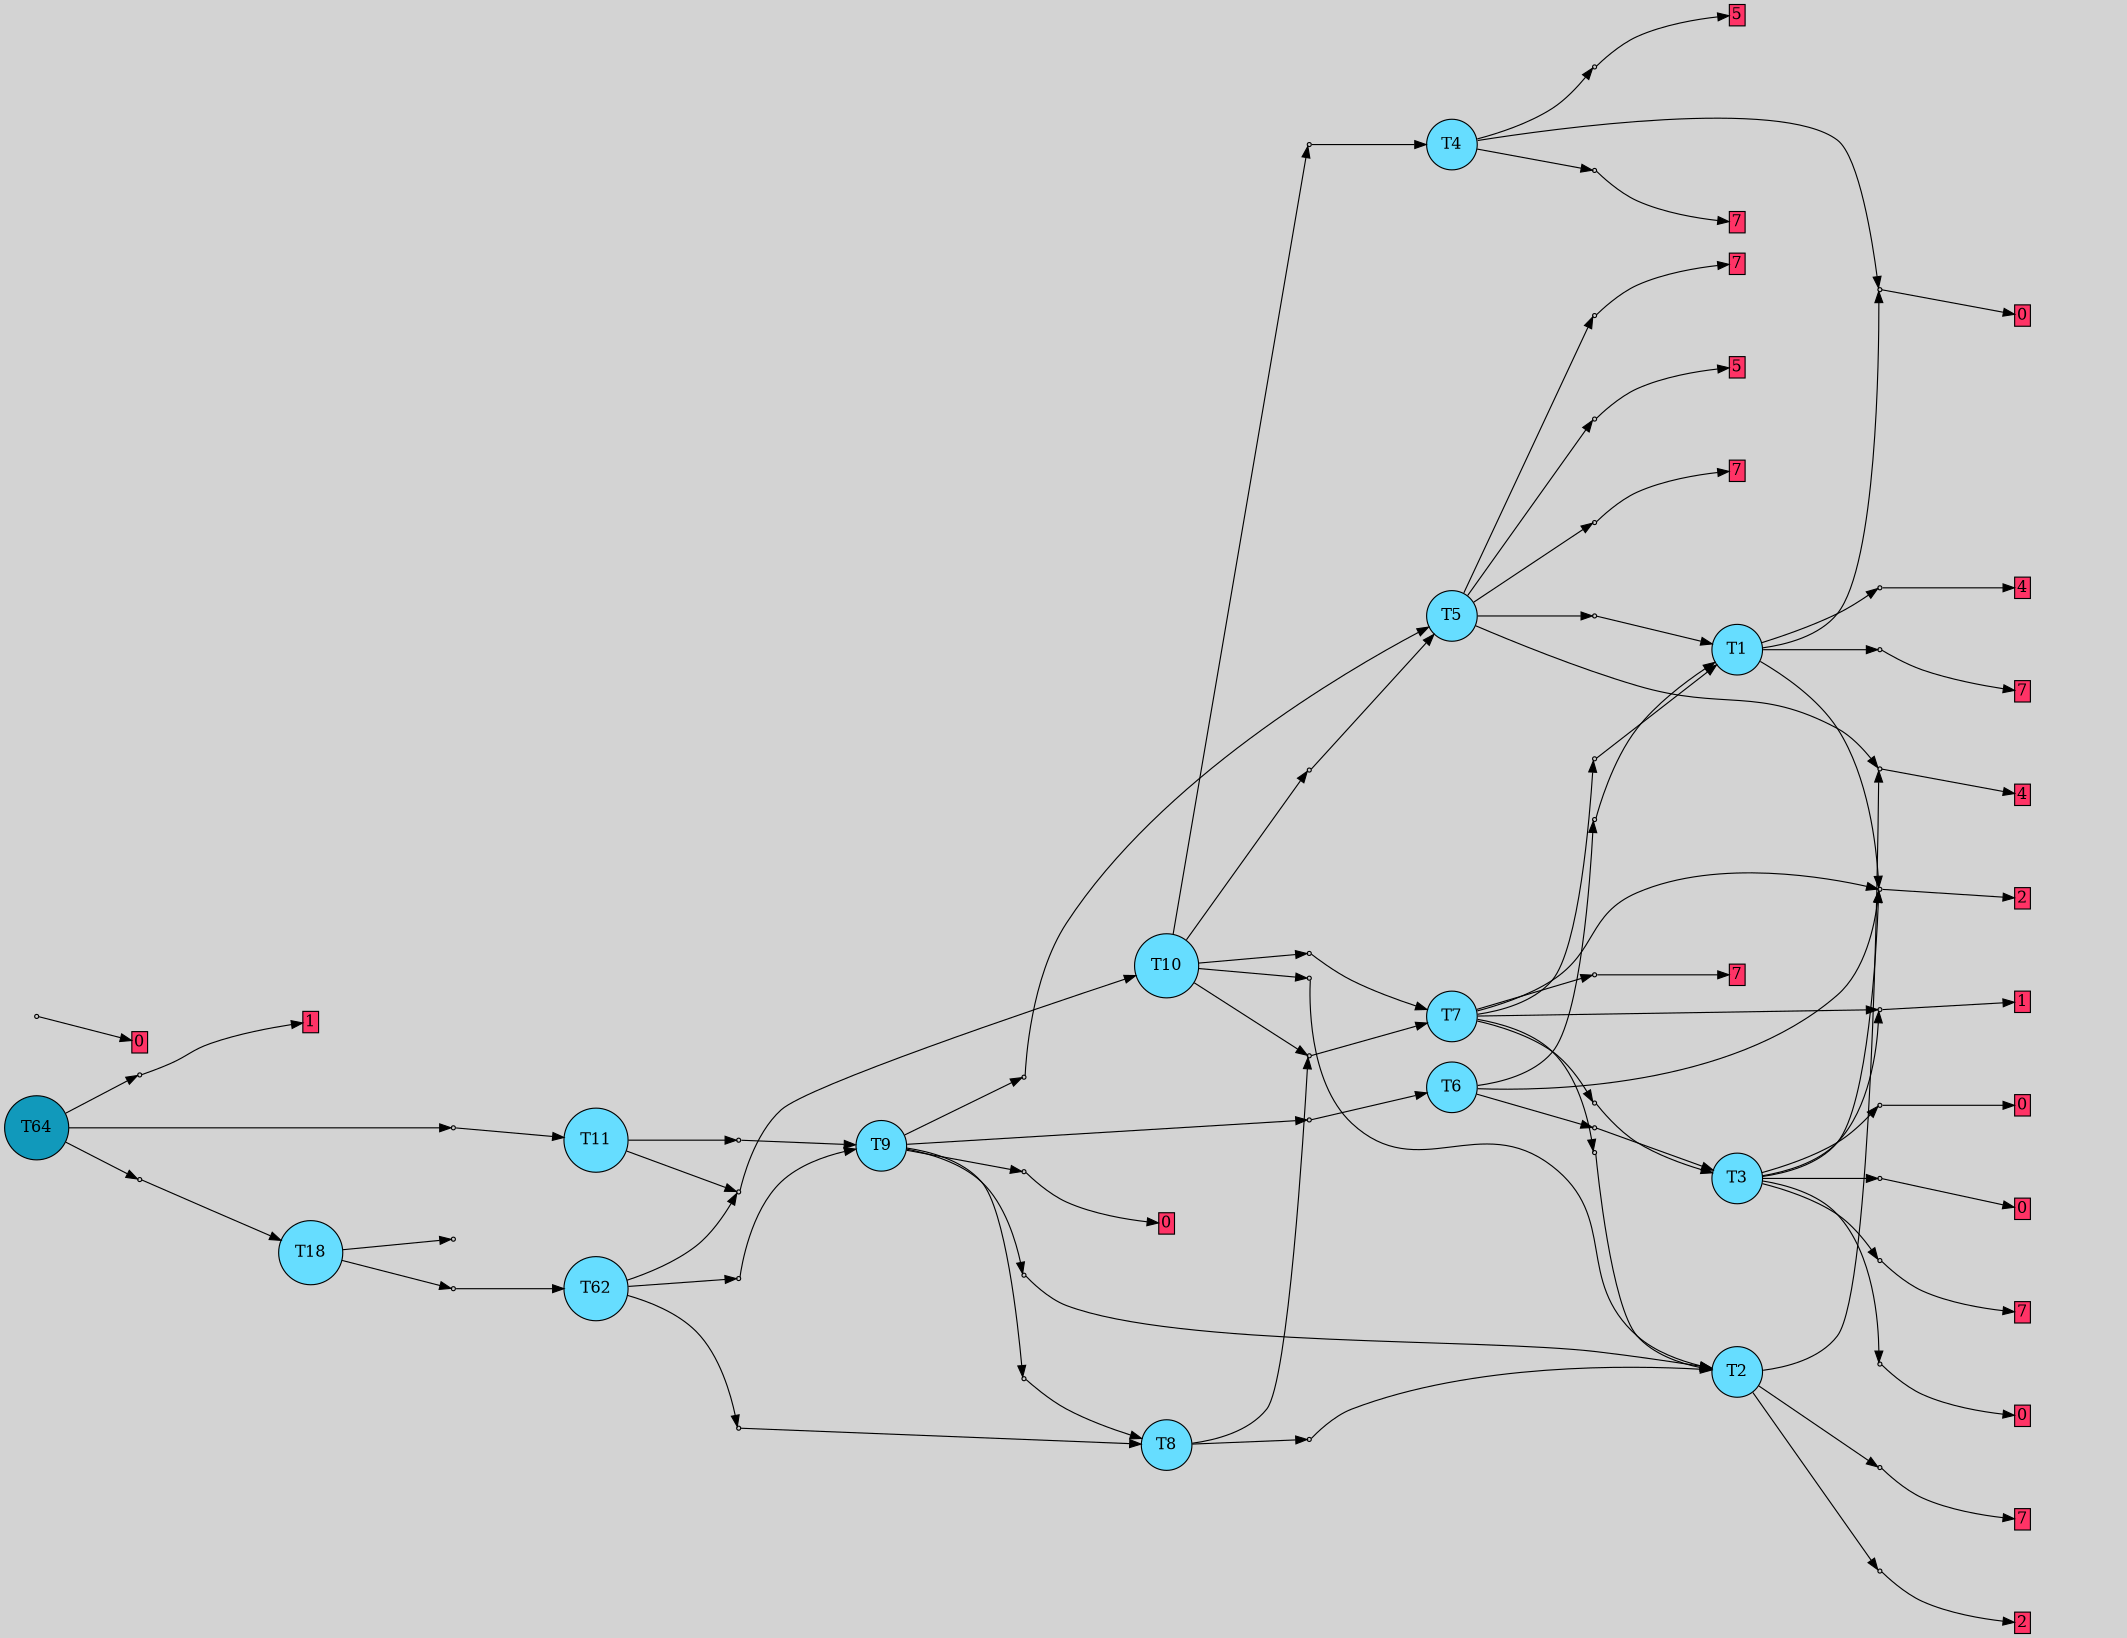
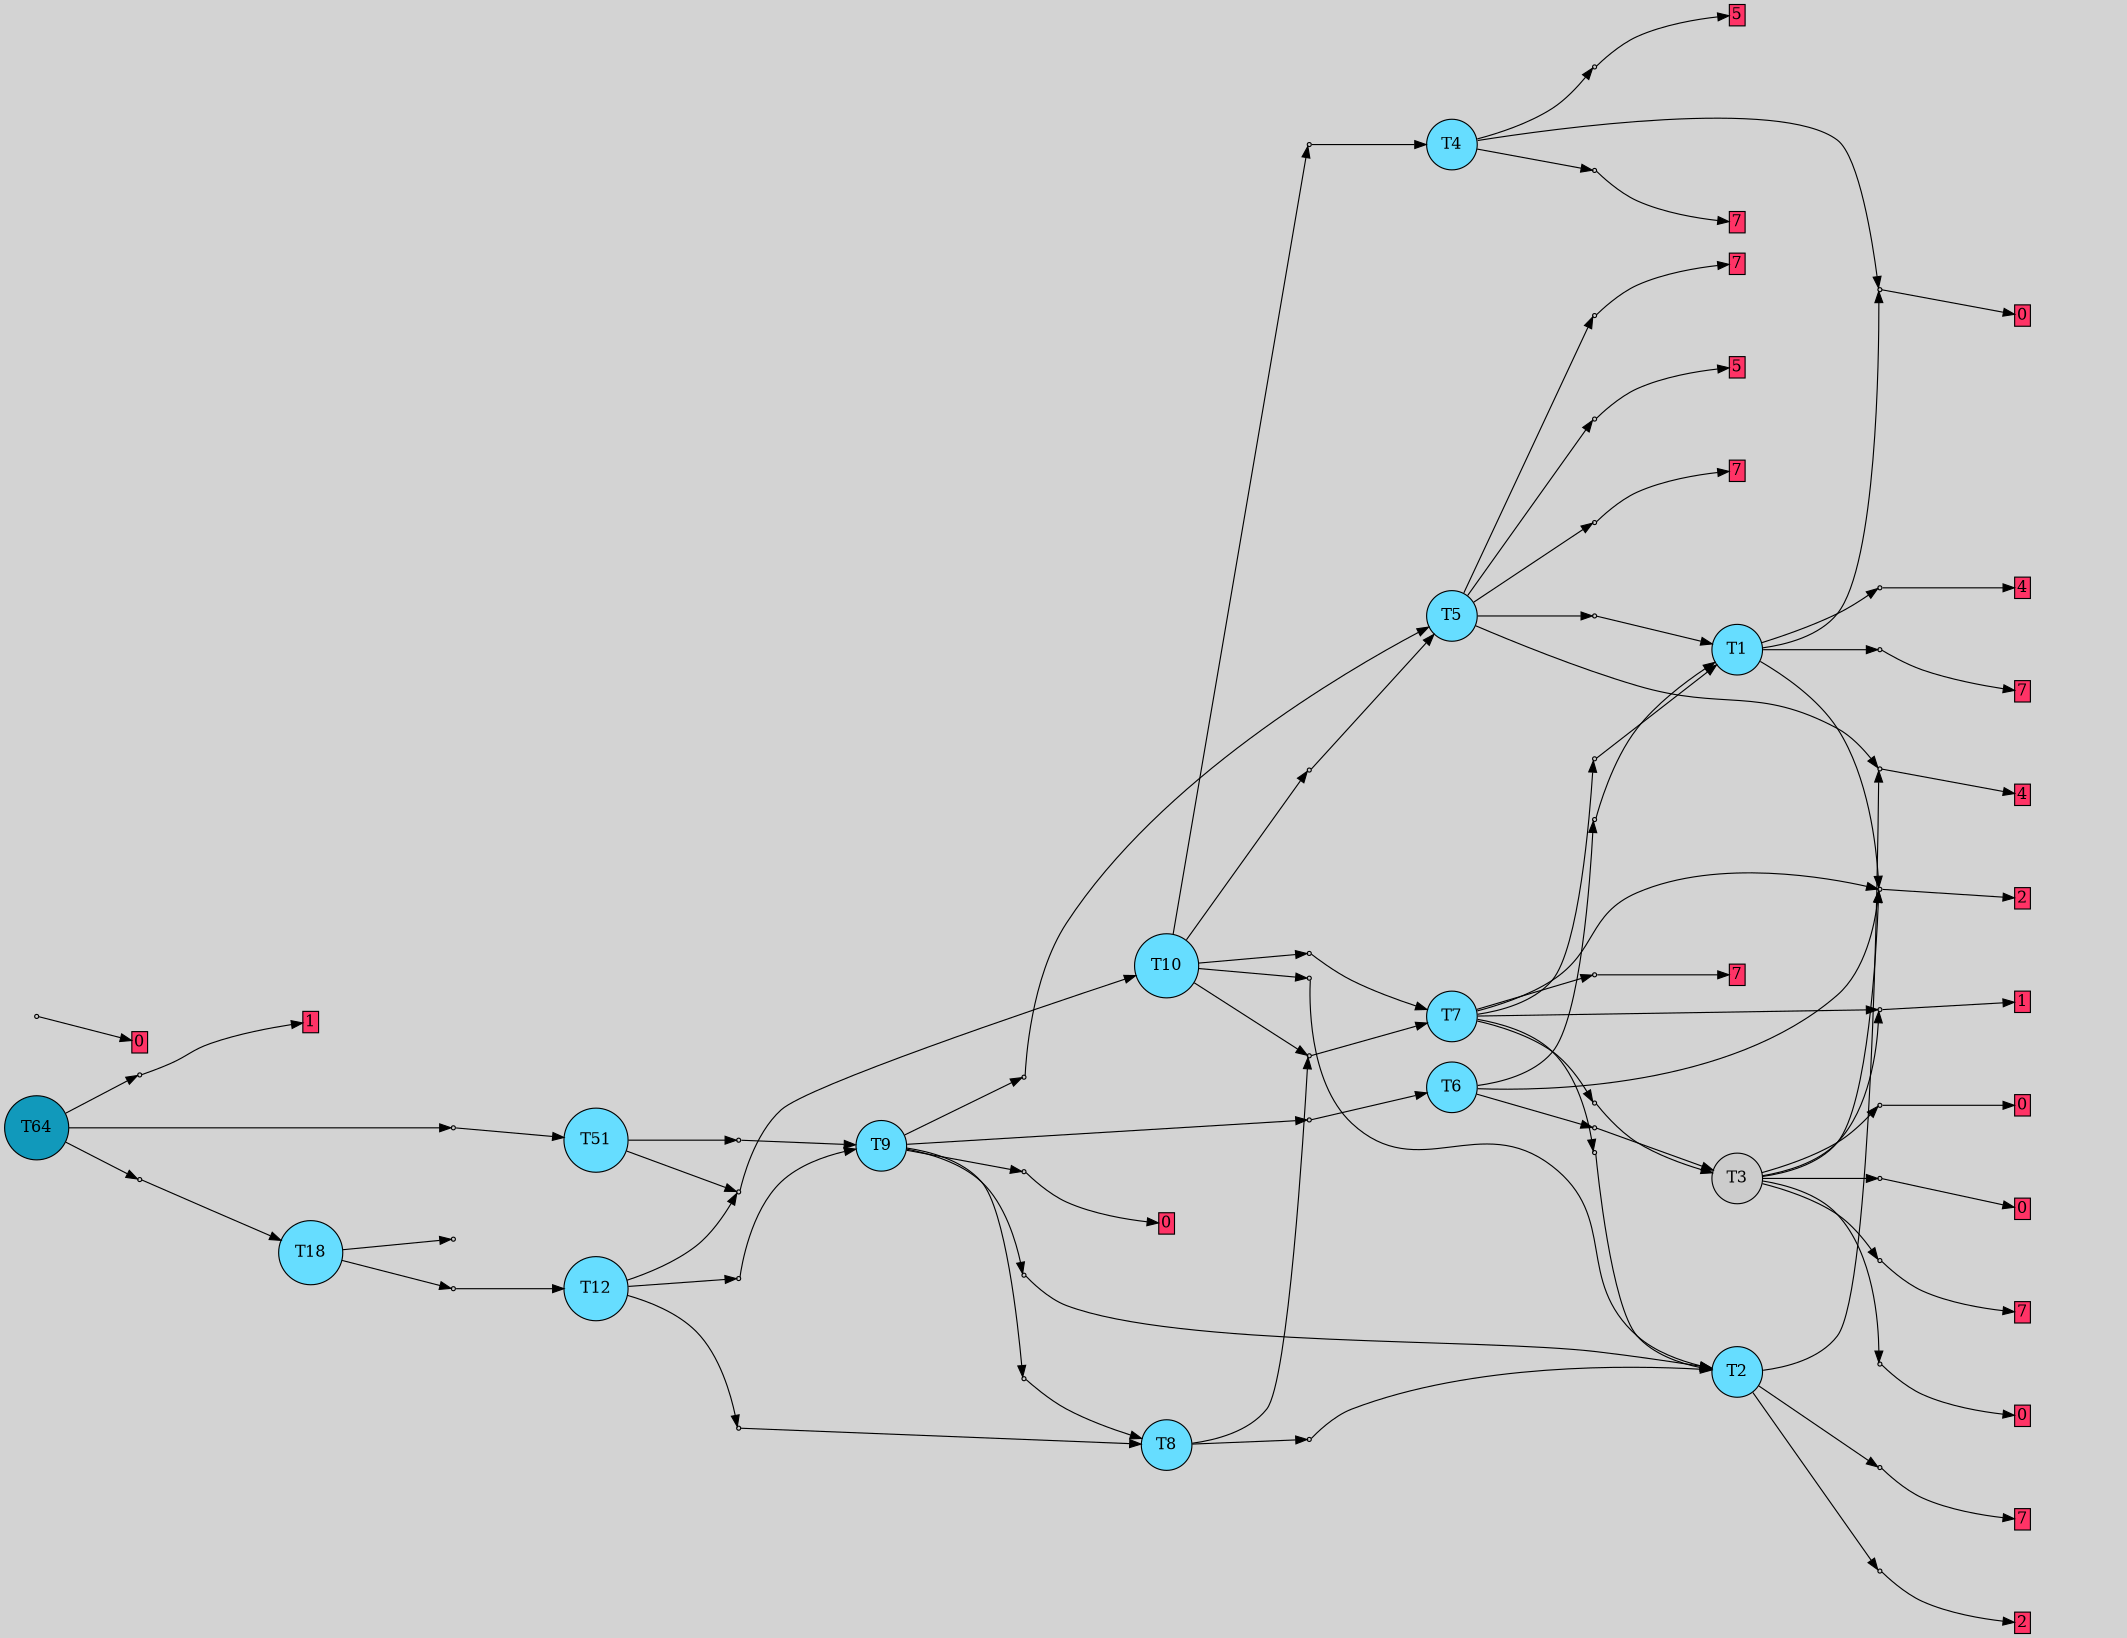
node "T11": label "T11" -> "T51"
node "T3": fillcolor #66ddff -> #cccccc
node "T62": label "T62" -> "T12"
